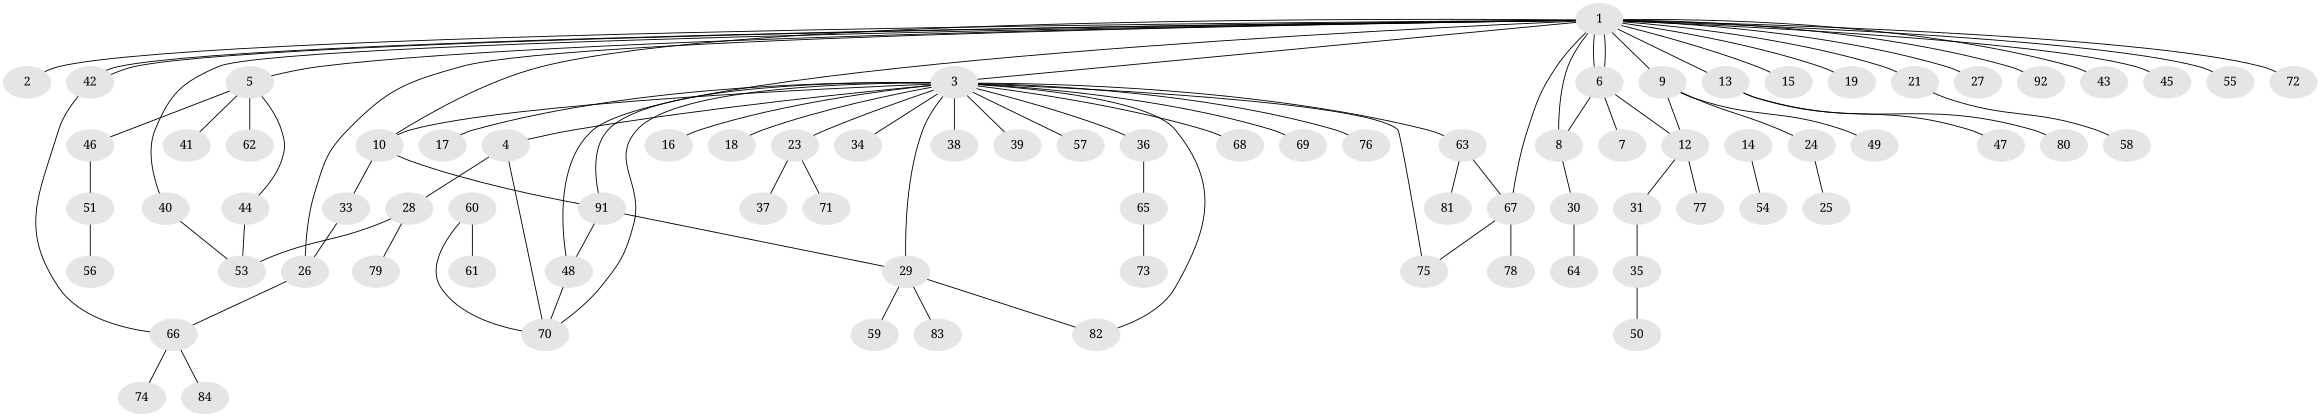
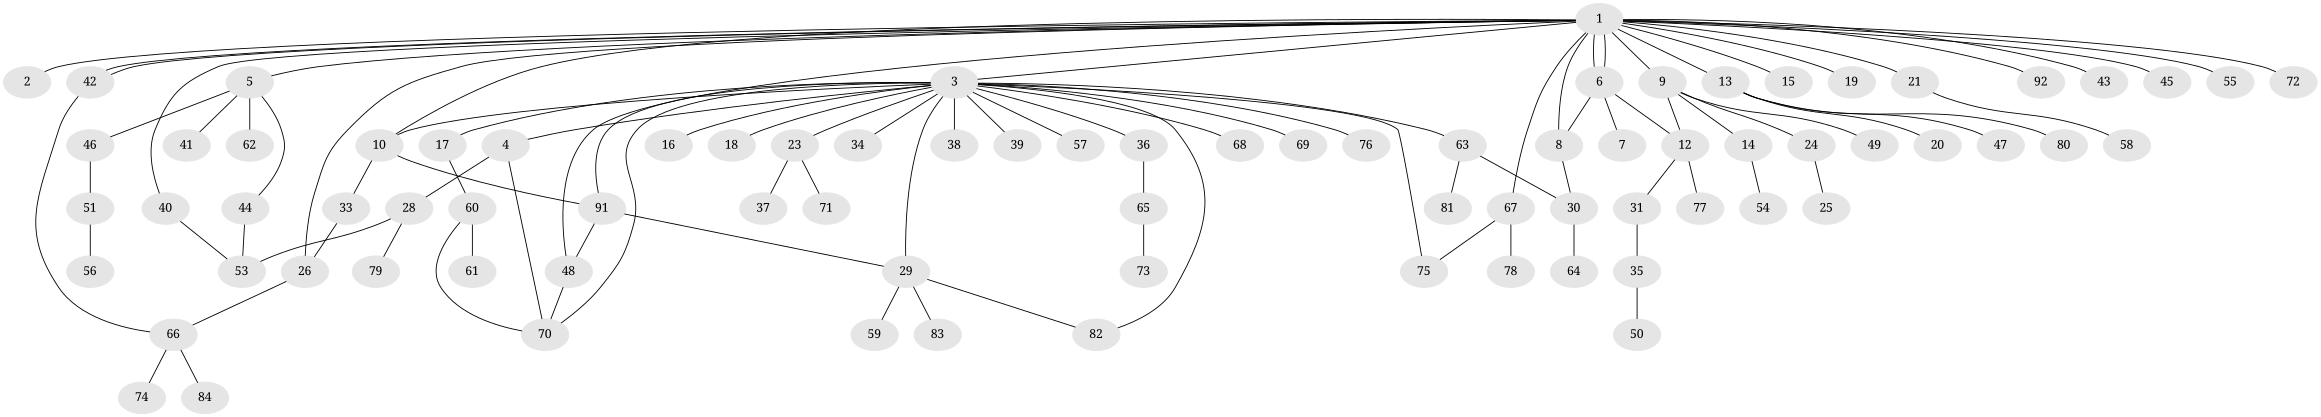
node "27": removed
edge "9" -- "14": added
node "20": added
edge "63" -- "67": now "63" -- "30"
edge "17" -- "60": added
